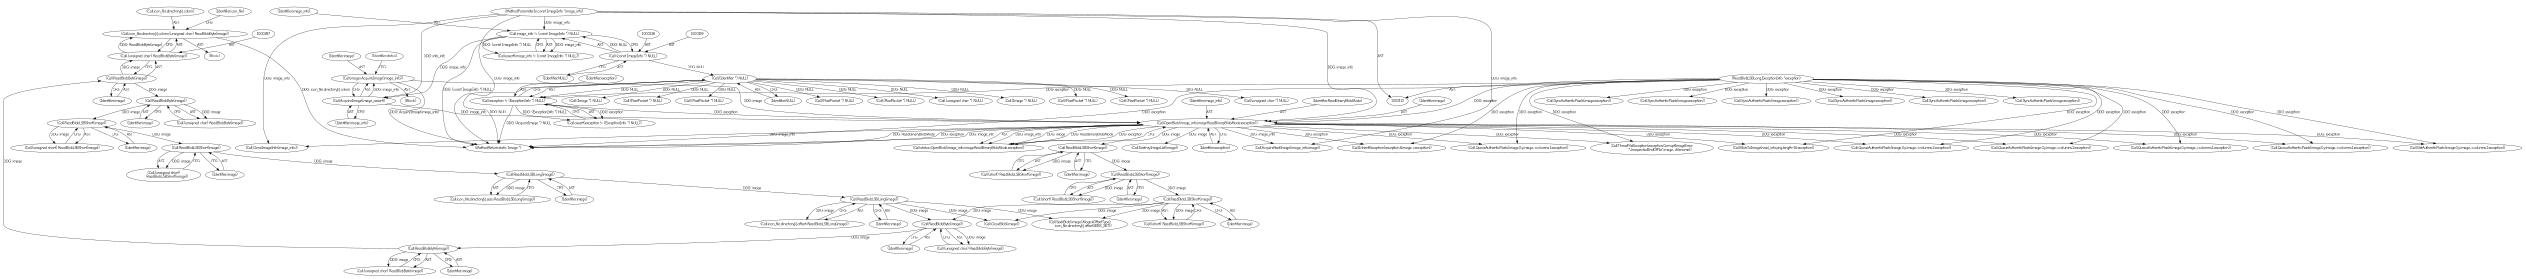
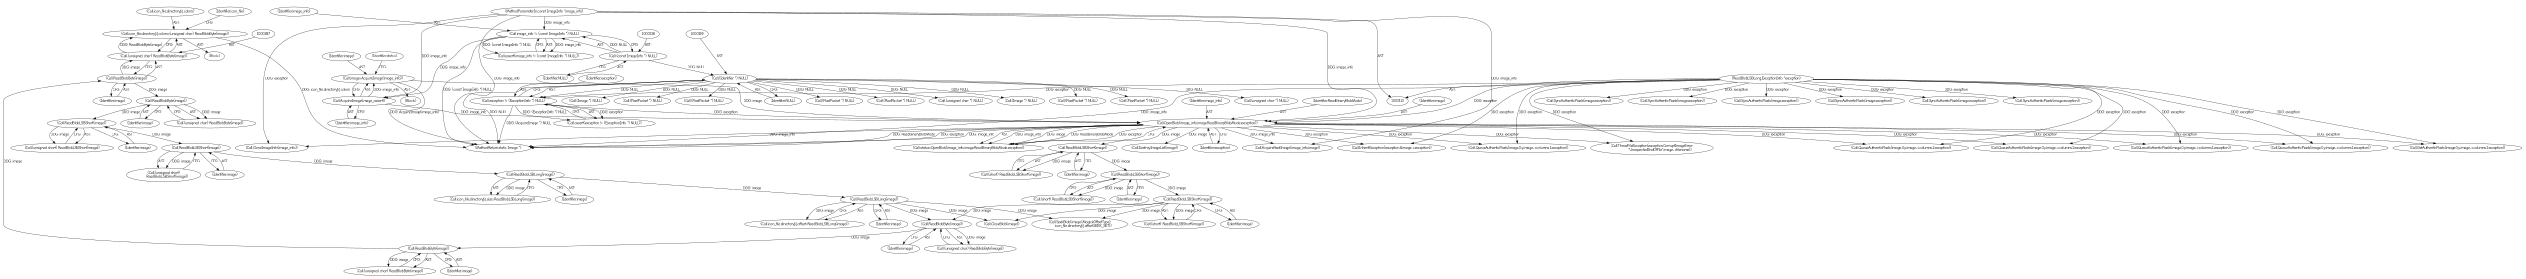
edge "1000159" -> "(Call,(const ImageInfo *) NULL)": now "1000159" -> "(Call,(Identifier *) NULL)"
edge "(MethodParameterIn,const ImageInfo *image_info)" -> "(Call,AcquireImage(image_assert))": label "DDG: info_info" -> "DDG: image_info"
edge "(MethodParameterIn,const ImageInfo *image_info)" -> "(Call,CloneImageInfo(image_info))": label "DDG: image_info" -> "DDG: exception"
edge "(ReadBlobLSBLong,ExceptionInfo *exception)" -> "(MethodReturn,static Image *)": label "DDG: exception" -> "DDG: image_info"
node "(Call,BlobToImage(read_info,png,length+16,exception))": removed
